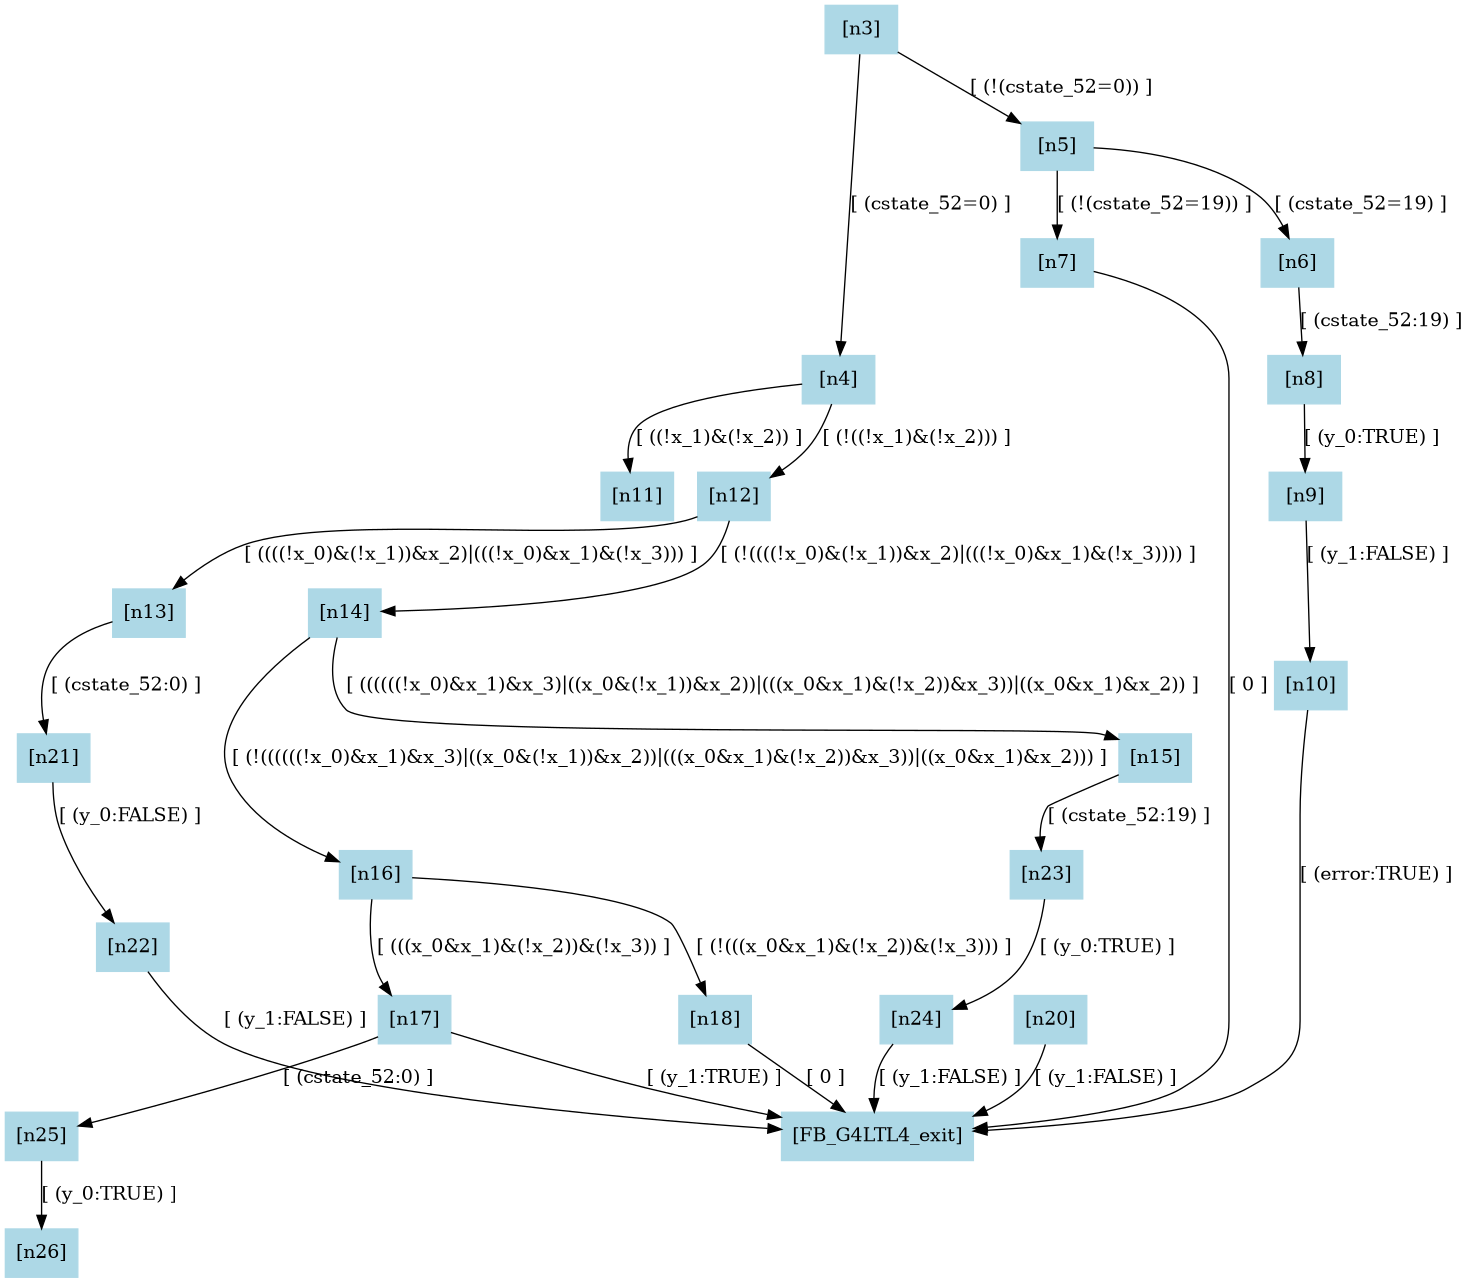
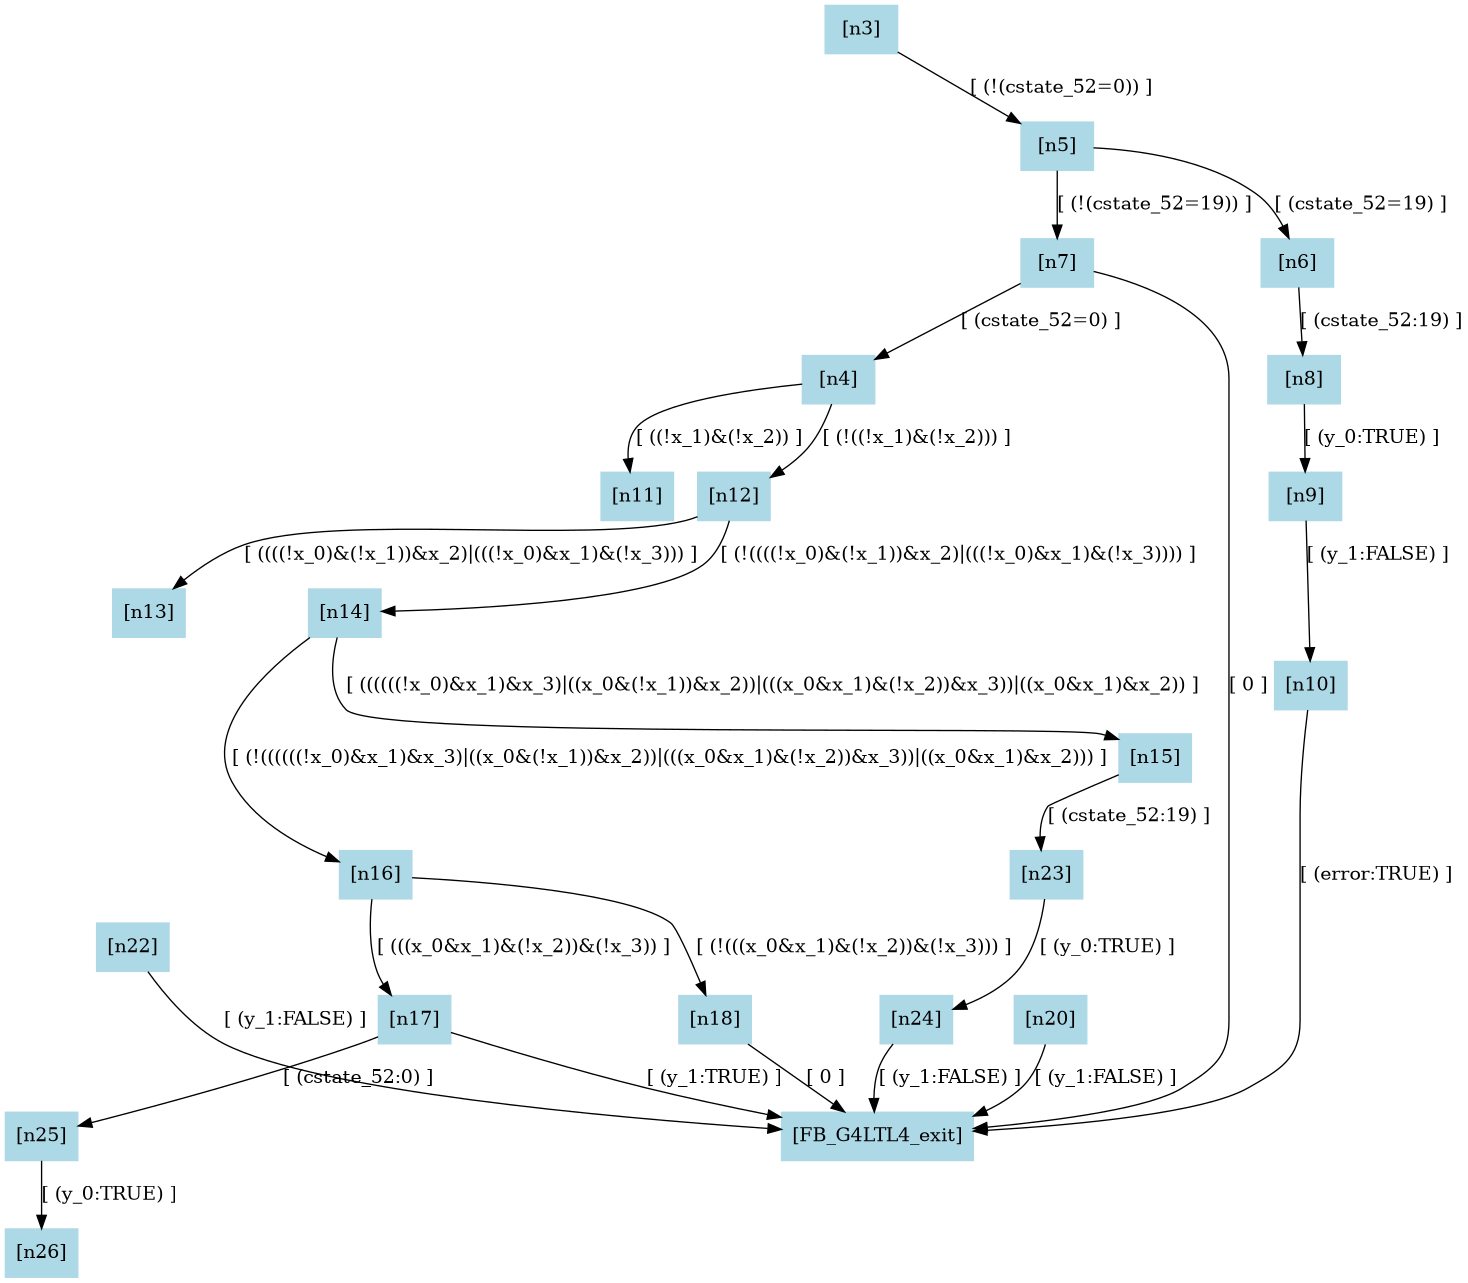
edge "[n3]" -> "[n4]": now "[n7]" -> "[n4]"
node "[n21]": removed
